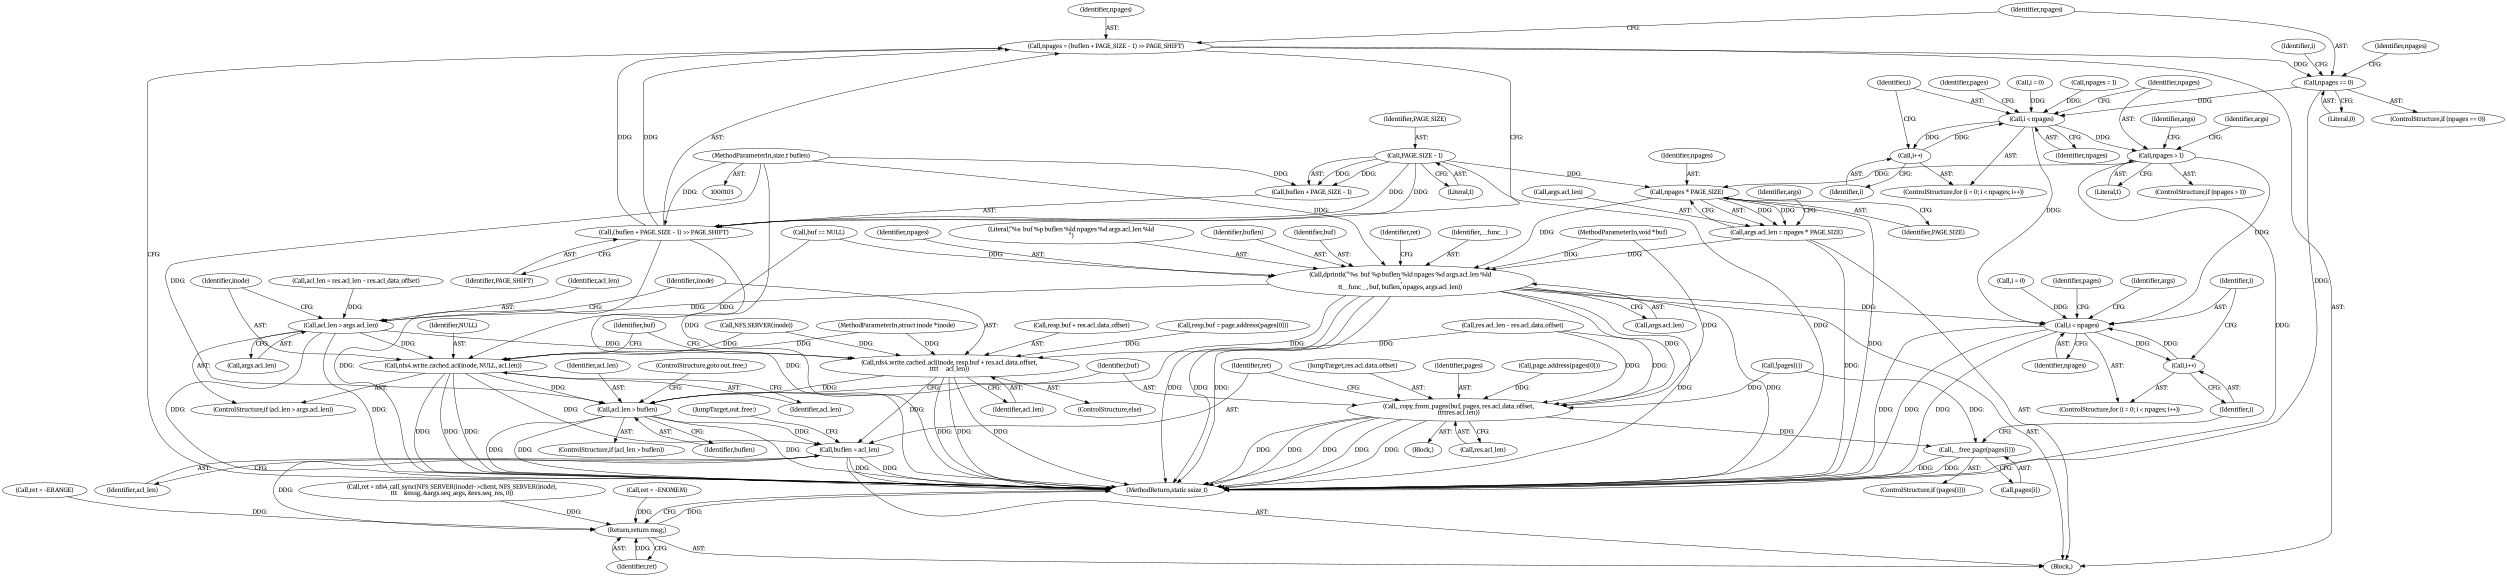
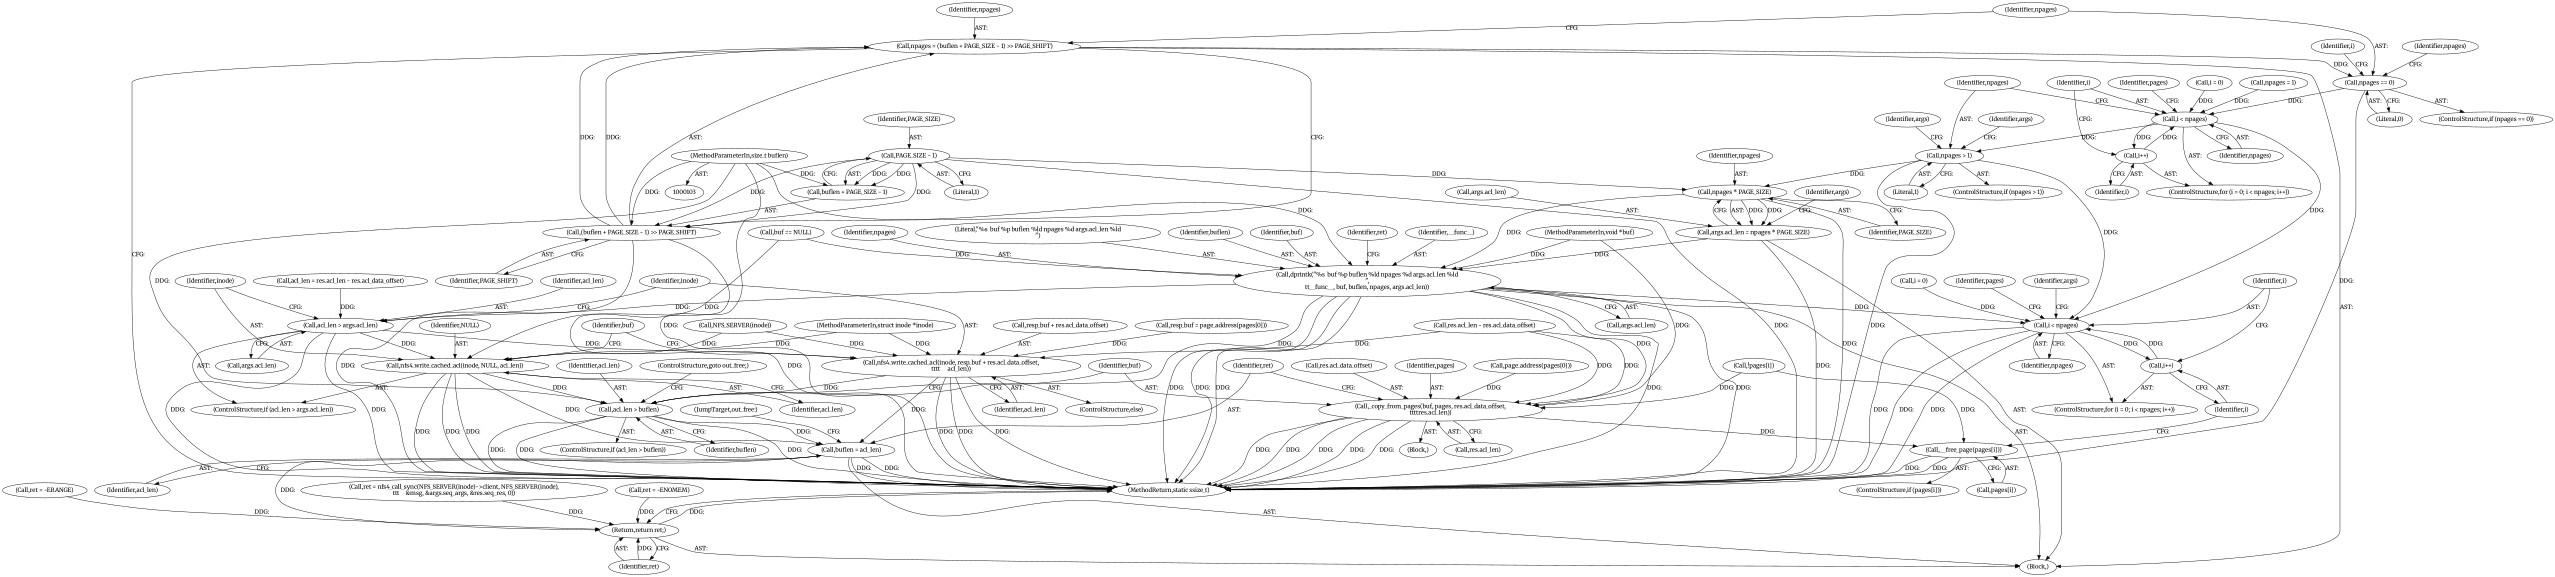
edge "(Call,buflen + PAGE_SIZE - 1)" -> "(Call,PAGE_SIZE - 1)": added, label "CFG:"
node "(JumpTarget,res.acl_data_offset)": label "(JumpTarget,res.acl_data_offset)" -> "(Call,res.acl_data_offset)"
node "(Return,return msg;)": label "(Return,return msg;)" -> "(Return,return ret;)"
